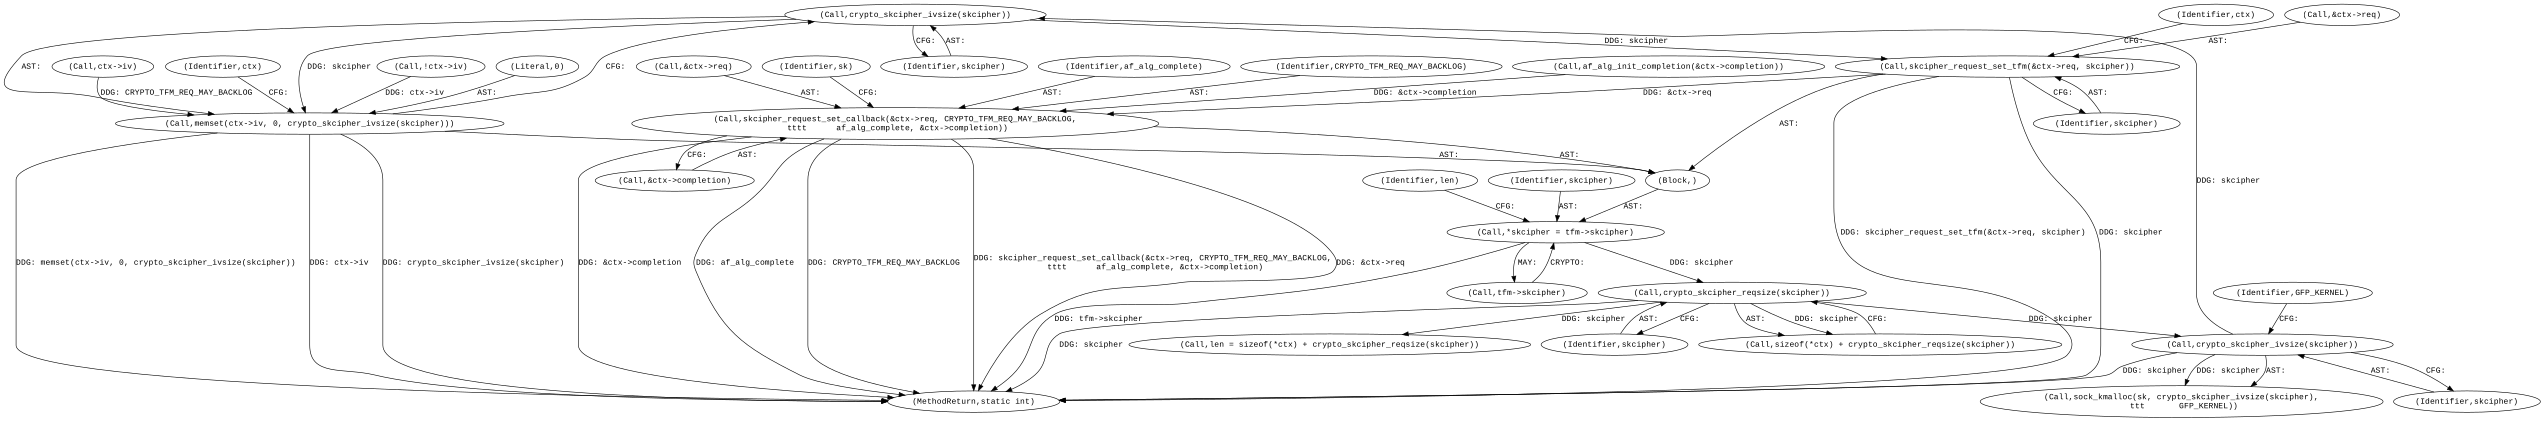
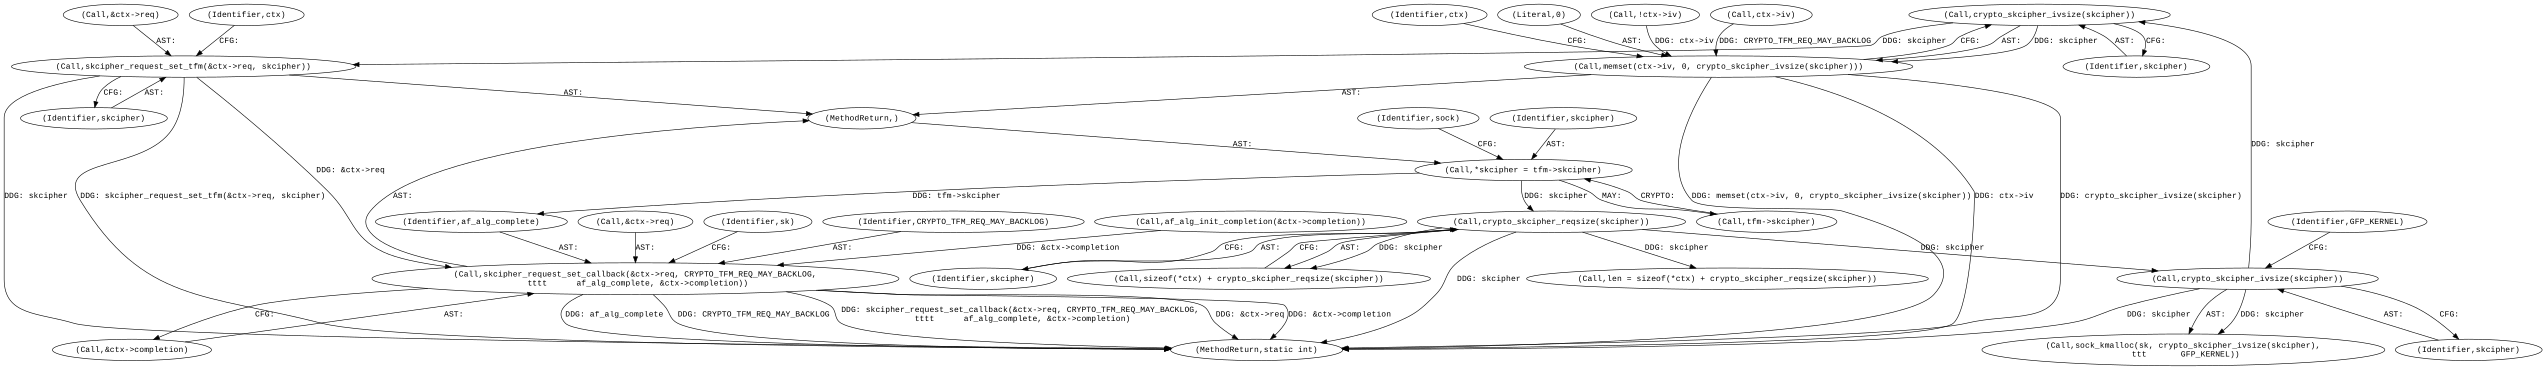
node "(Identifier,len)": label "(Identifier,len)" -> "(Identifier,sock)"
node "(Block,)": label "(Block,)" -> "(MethodReturn,)"
edge "(Call,*skcipher = tfm->skcipher)" -> "(MethodReturn,static int)": now "(Call,*skcipher = tfm->skcipher)" -> "(Identifier,af_alg_complete)"
